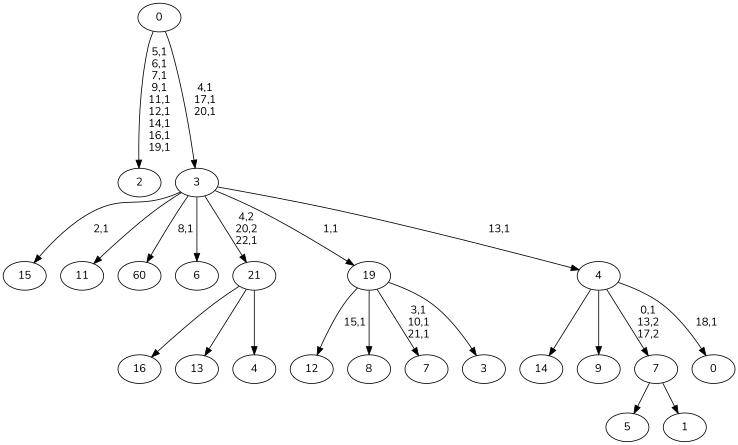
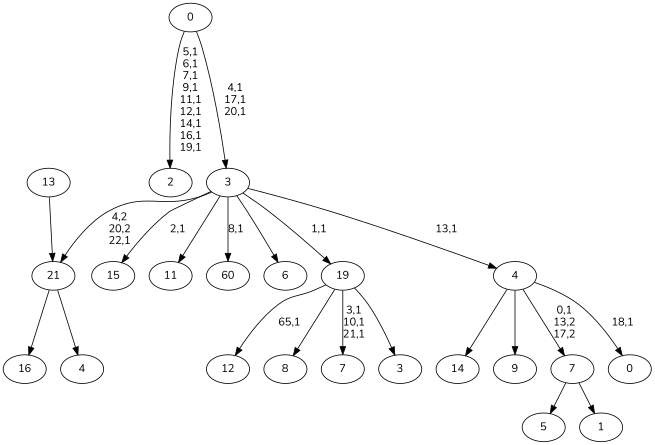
edge "21" -> "13": reversed
edge "19" -> "12": label "15,1" -> "65,1"
